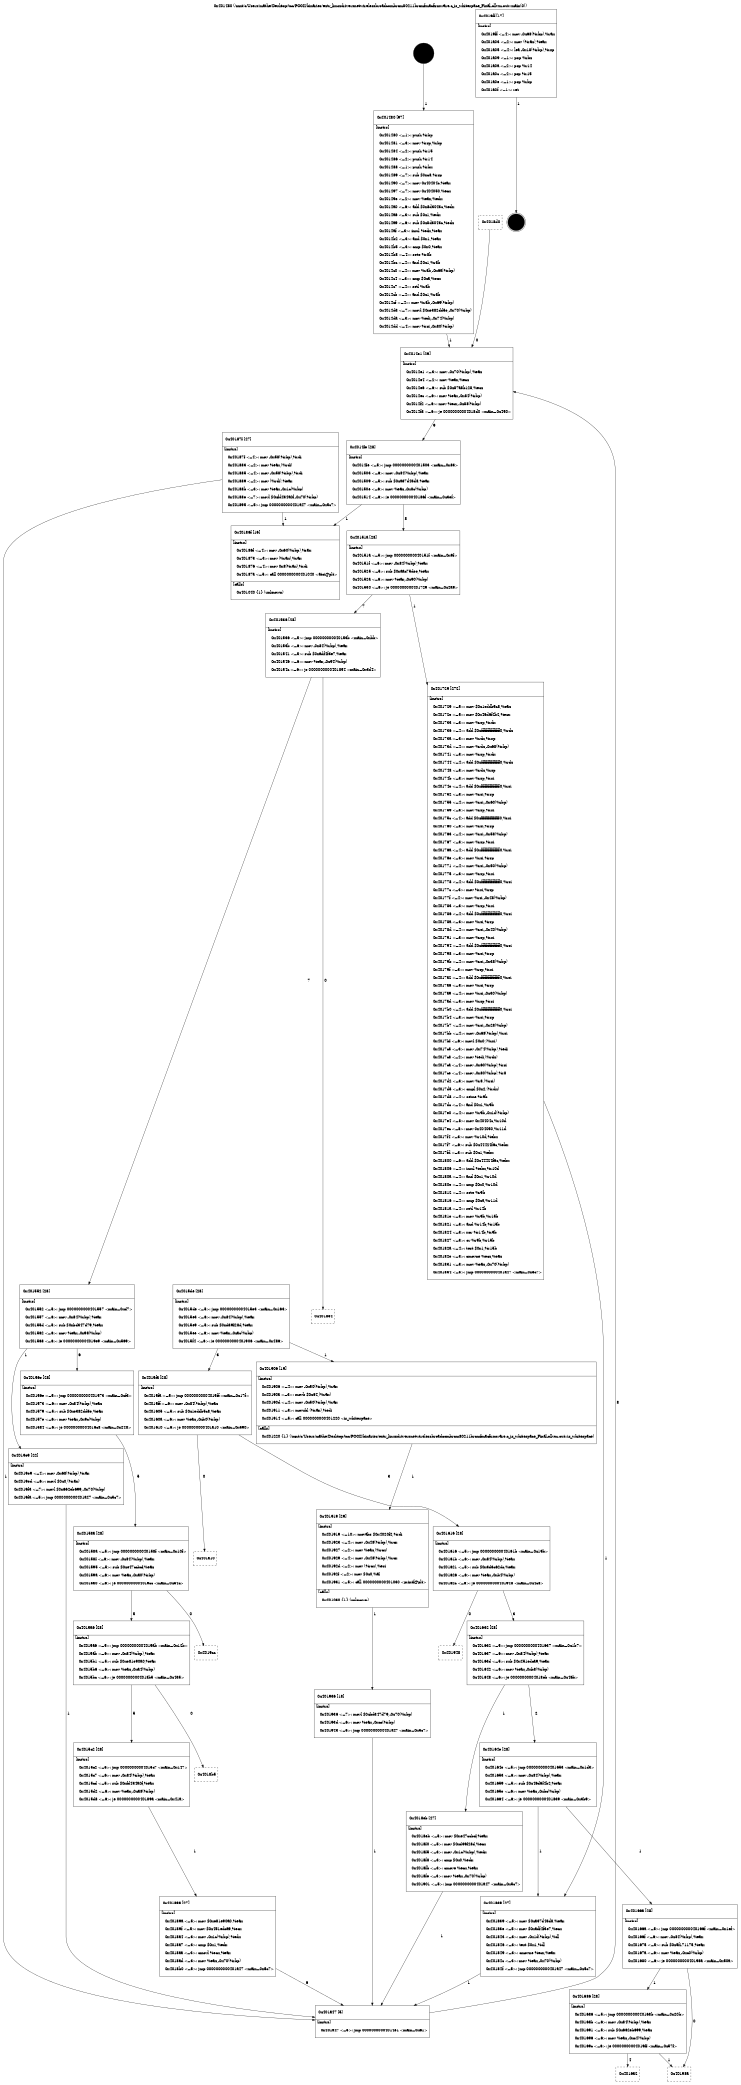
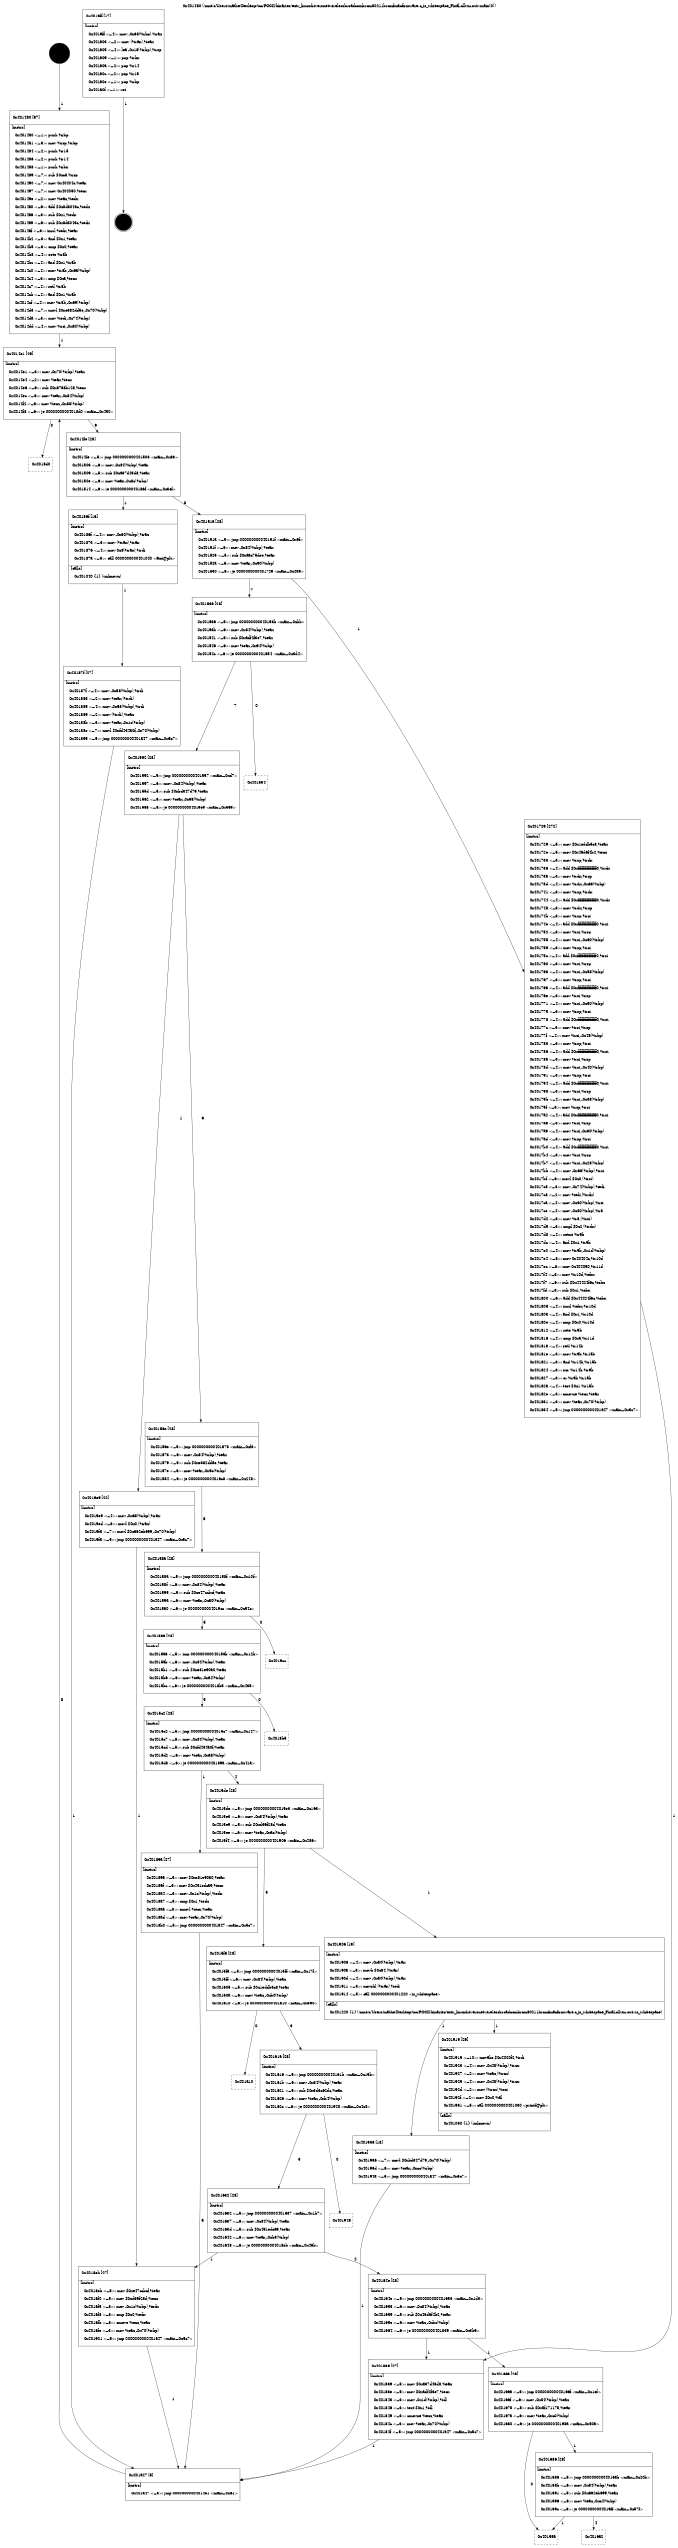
edge "0x4018d0" -> "0x4014e1 [29]": reversed
edge "0x40187f [27]" -> "0x40186f [16]": reversed
edge "0x401919 [29]" -> "0x401936 [18]": now "0x401906 [19]" -> "0x401936 [18]"
edge "0x4015c2 [28]" -> "0x4015de [28]": added, label "4"
edge "0x4019e9 [22]" -> "0x401a47 [5]": now "0x4019e9 [22]" -> "0x4018eb [27]"
